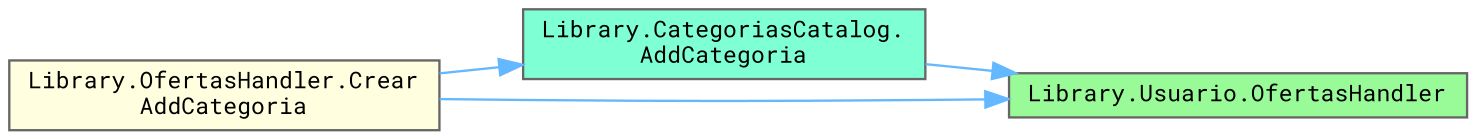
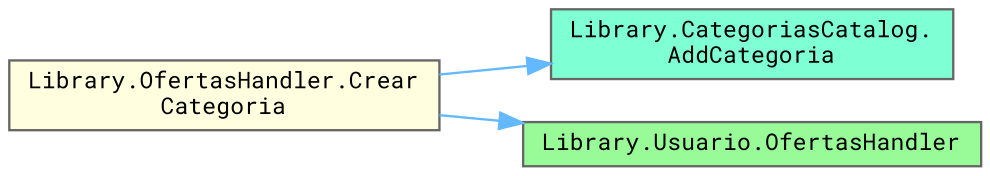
edge "Library.CategoriasCatalog. AddCategoria" -> "Library.Usuario.OfertasHandler": removed
node "Library.OfertasHandler.Crear AddCategoria": label "Library.OfertasHandler.Crear AddCategoria" -> "Library.OfertasHandler.Crear Categoria"
